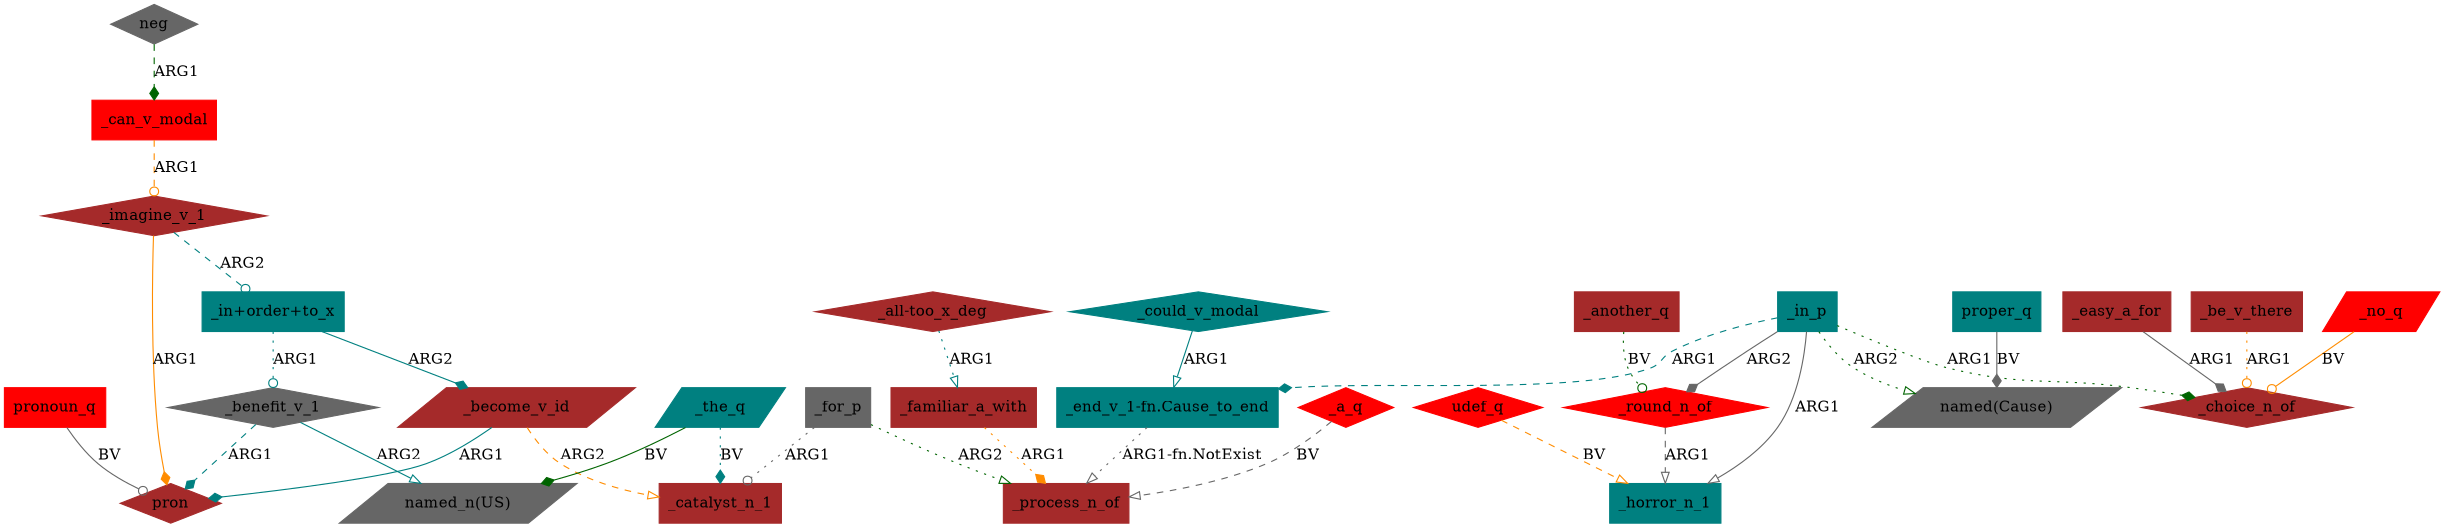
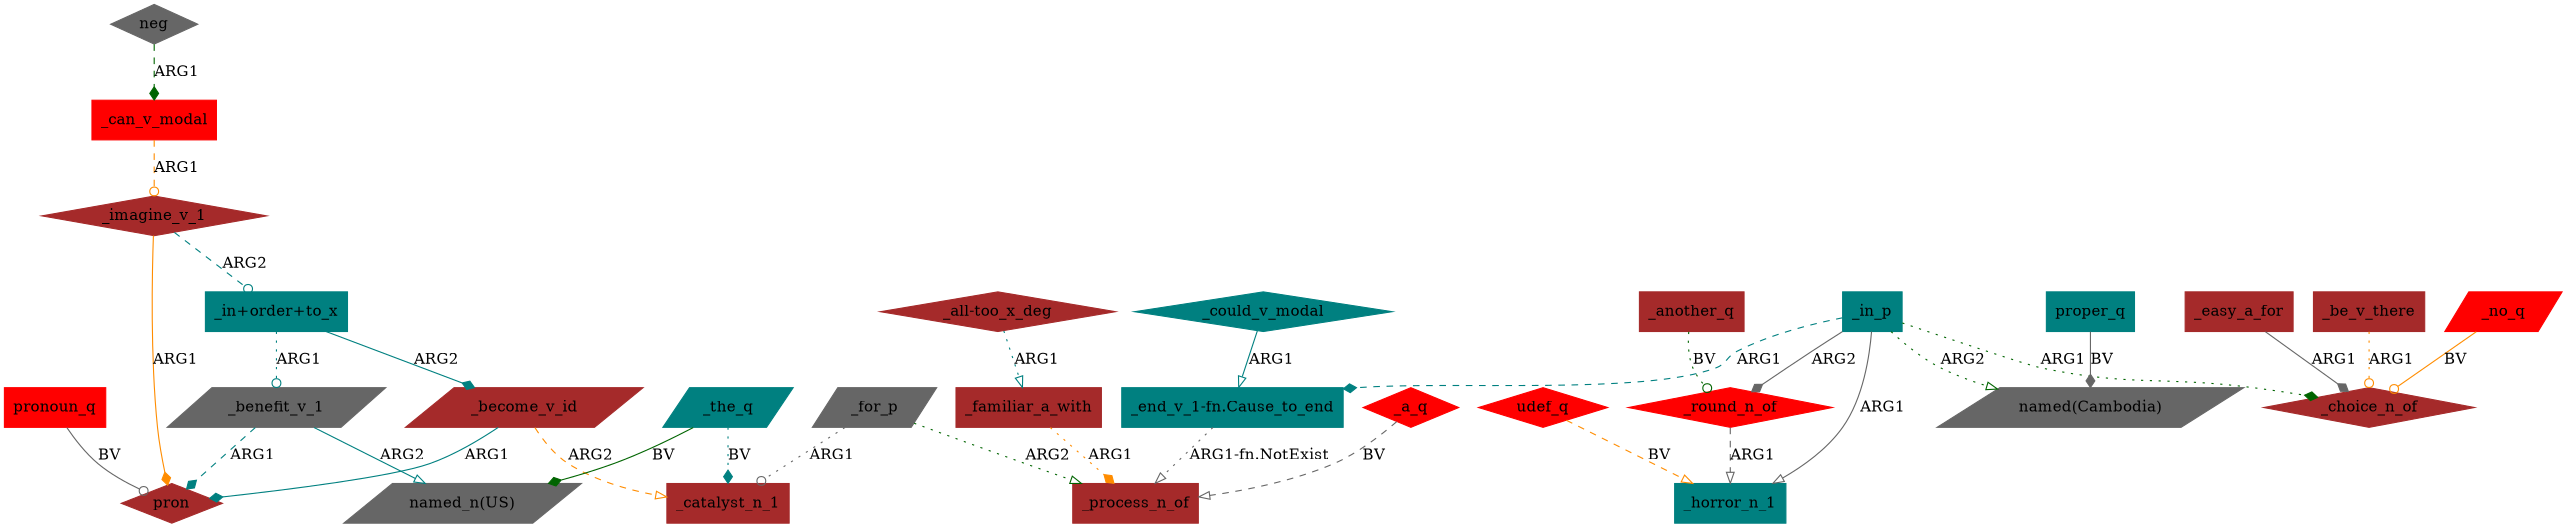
node "_benefit_v_1": shape diamond -> parallelogram
node "_for_p": shape box -> parallelogram
node "named(Cause)": label "named(Cause)" -> "named(Cambodia)"
